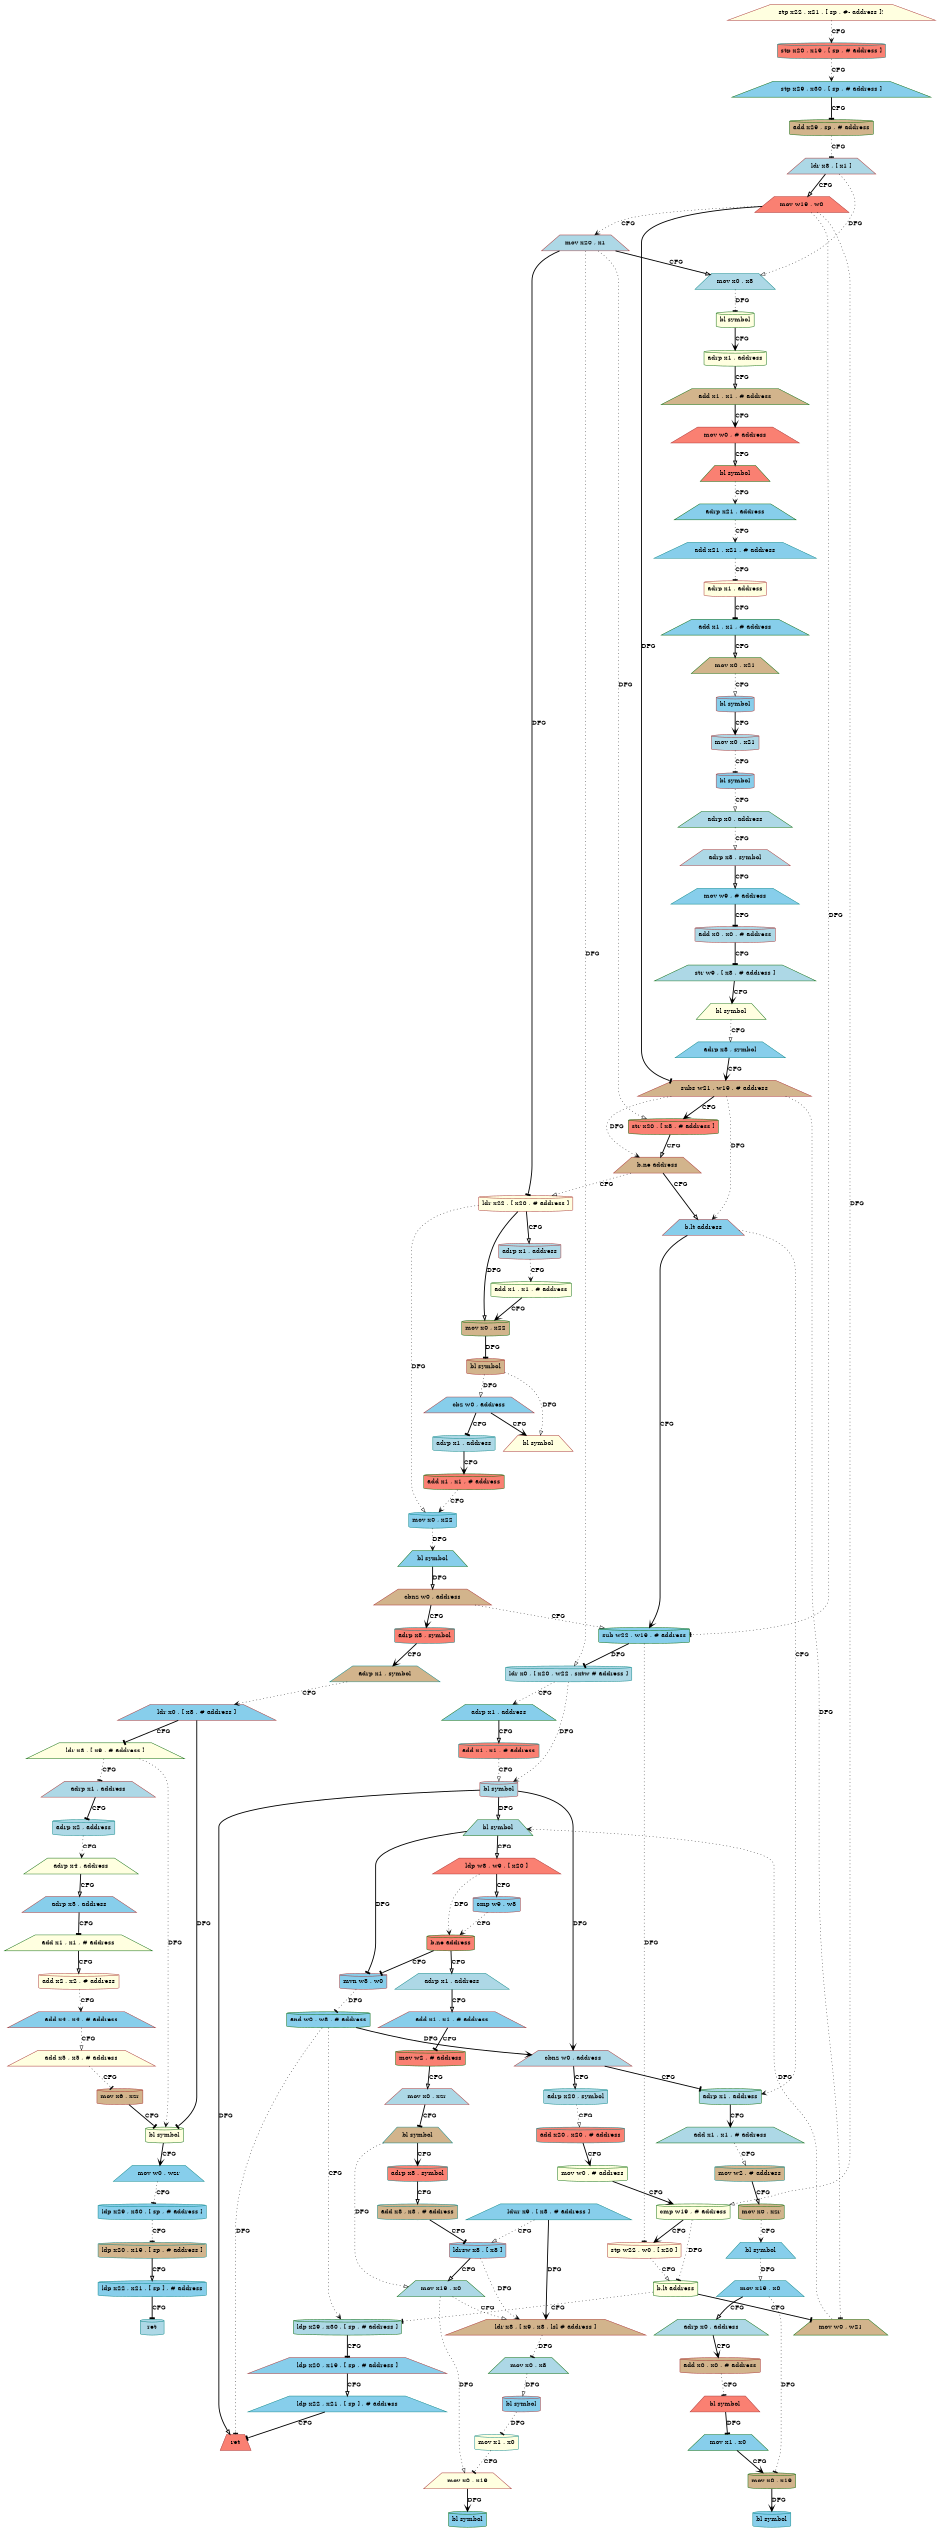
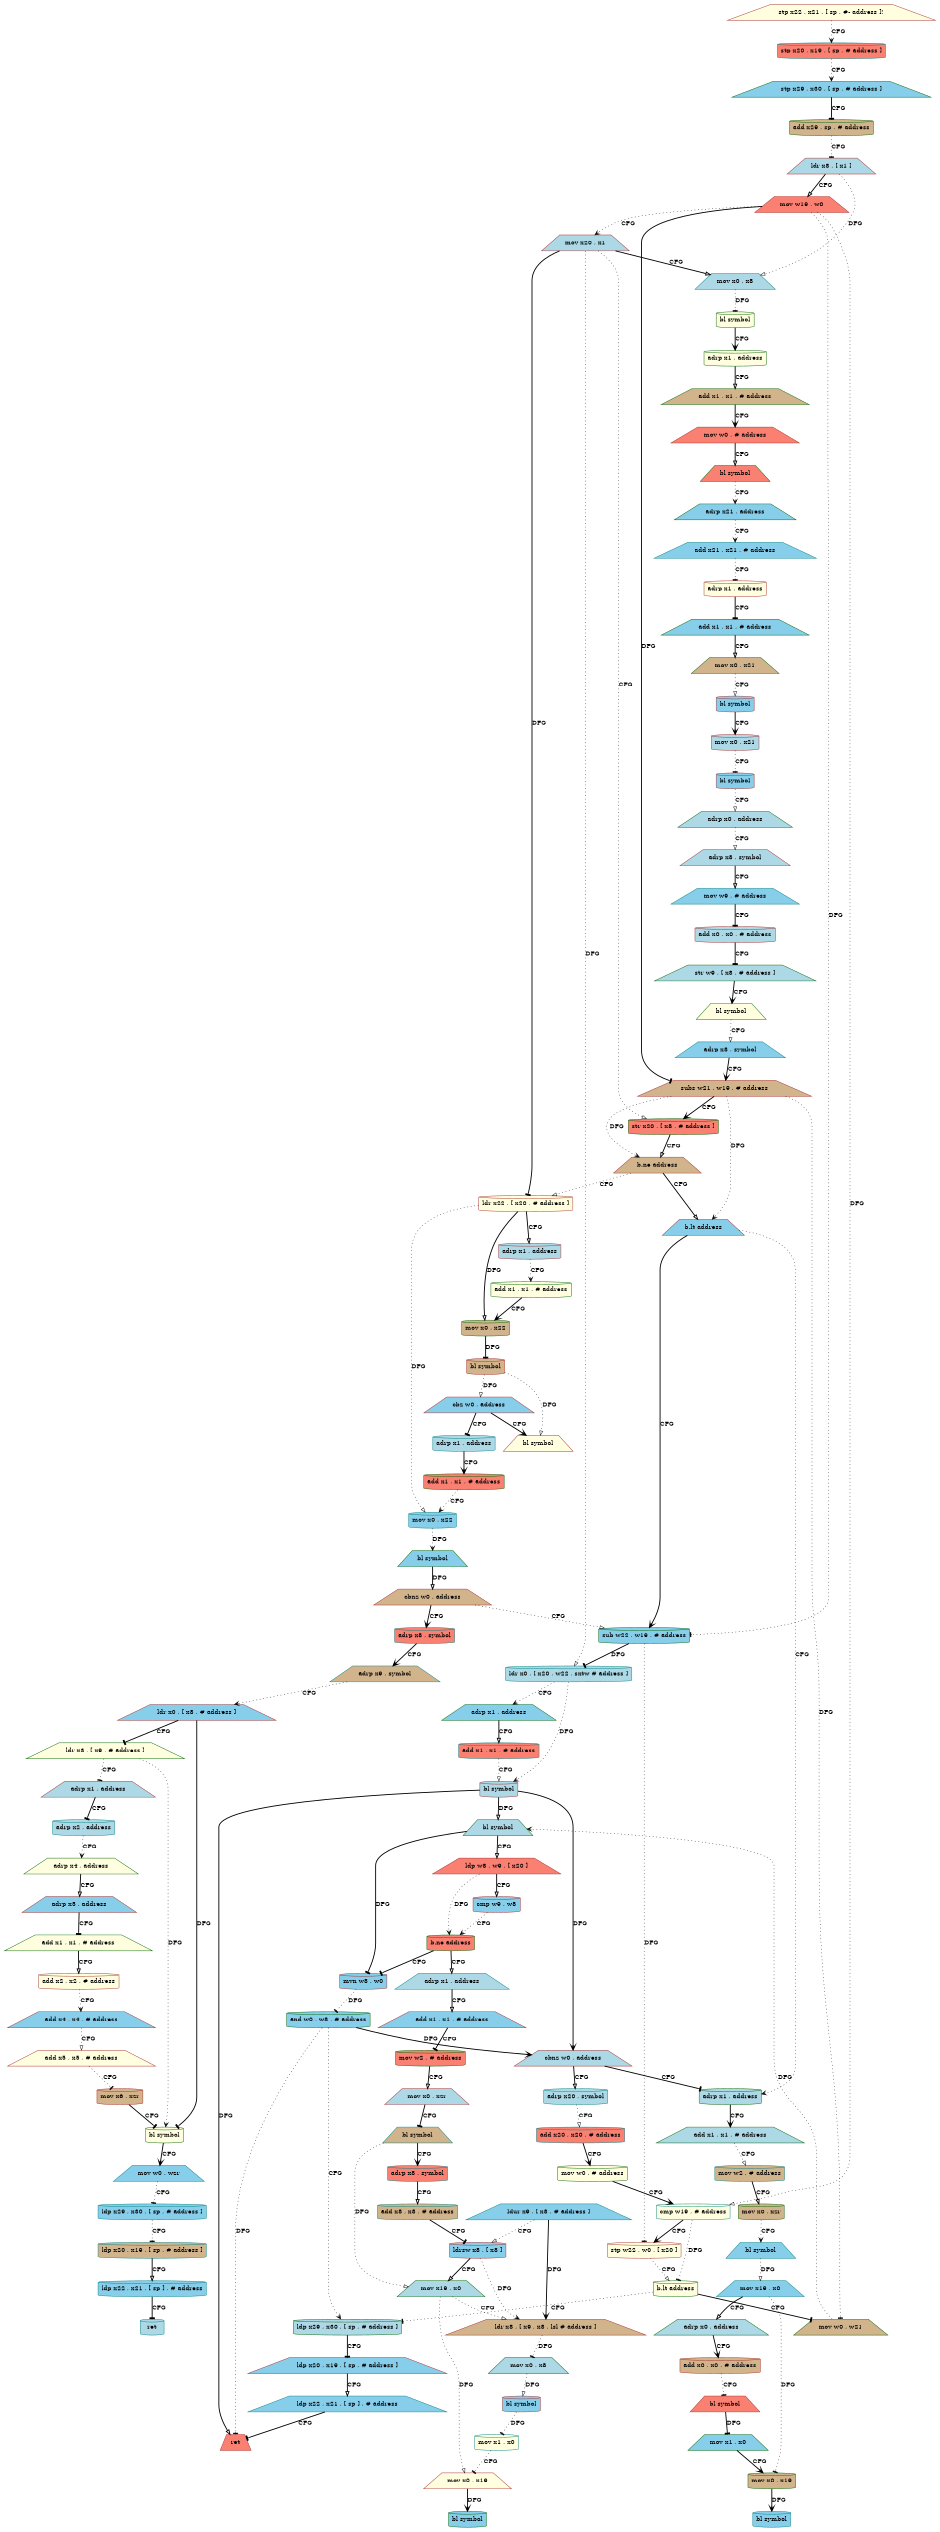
edge "mov x20 , x1" -> "str x20 , [ x8 , # address ]": label "DFG" -> "CFG"
node "adrp x1 , symbol": label "adrp x1 , symbol" -> "adrp x9 , symbol"
node "cmp w19 , # address": color darkgreen -> teal
